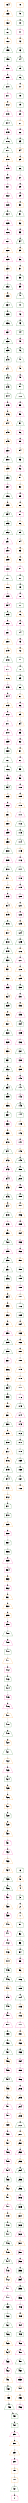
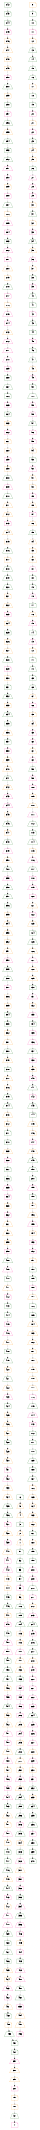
node "241": removed
node "165": added
